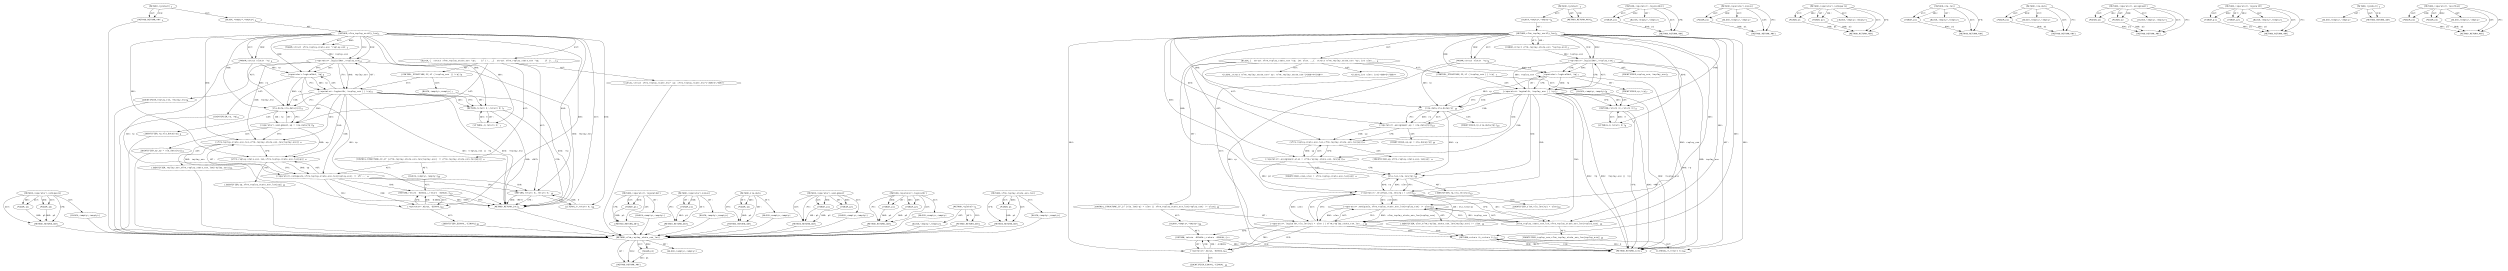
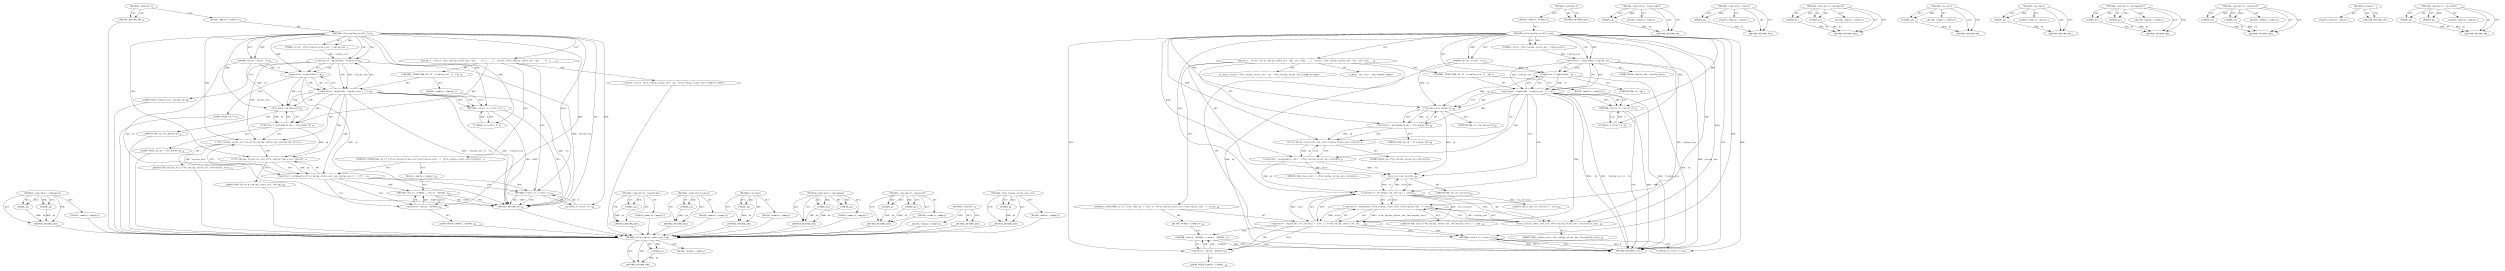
edge "(<operator>.assignment,ulen = xfrm_replay_state_esn_len(up))" -> "(IDENTIFIER,ulen,ulen = xfrm_replay_state_esn_len(up))": label "AST: " -> "DDG: ulen"
edge "(<operator>.assignment,ulen = xfrm_replay_state_esn_len(up))" -> "(nla_len,nla_len(rp))": label "CFG: " -> "DDG: !rp"
edge "(<operator>.lessThan,nla_len(rp) < ulen)" -> "(IDENTIFIER,ulen,nla_len(rp) < ulen)": label "AST: " -> "DDG: nla_len(rp)"
